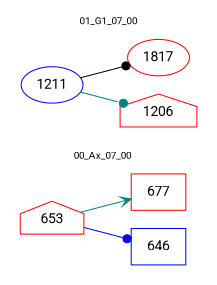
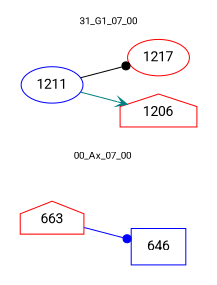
cluster "01_G1_07_00": label "01_G1_07_00" -> "31_G1_07_00"
node "1817": label "1817" -> "1217"
edge "1211" -> "1206": arrowhead dot -> vee
node "677": removed
node "653": label "653" -> "663"
